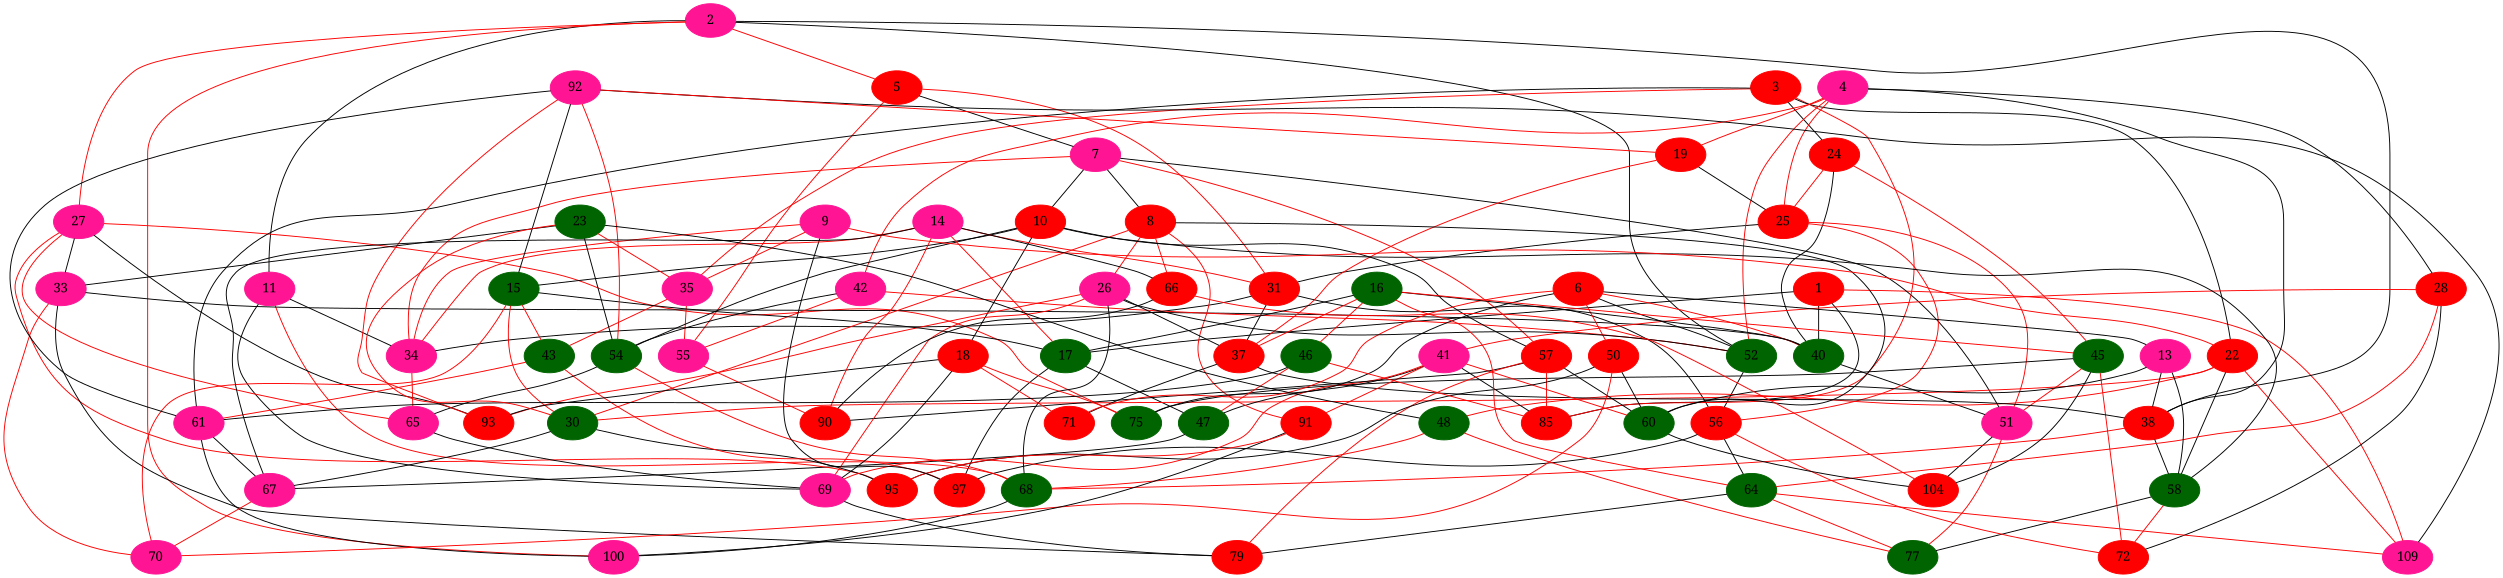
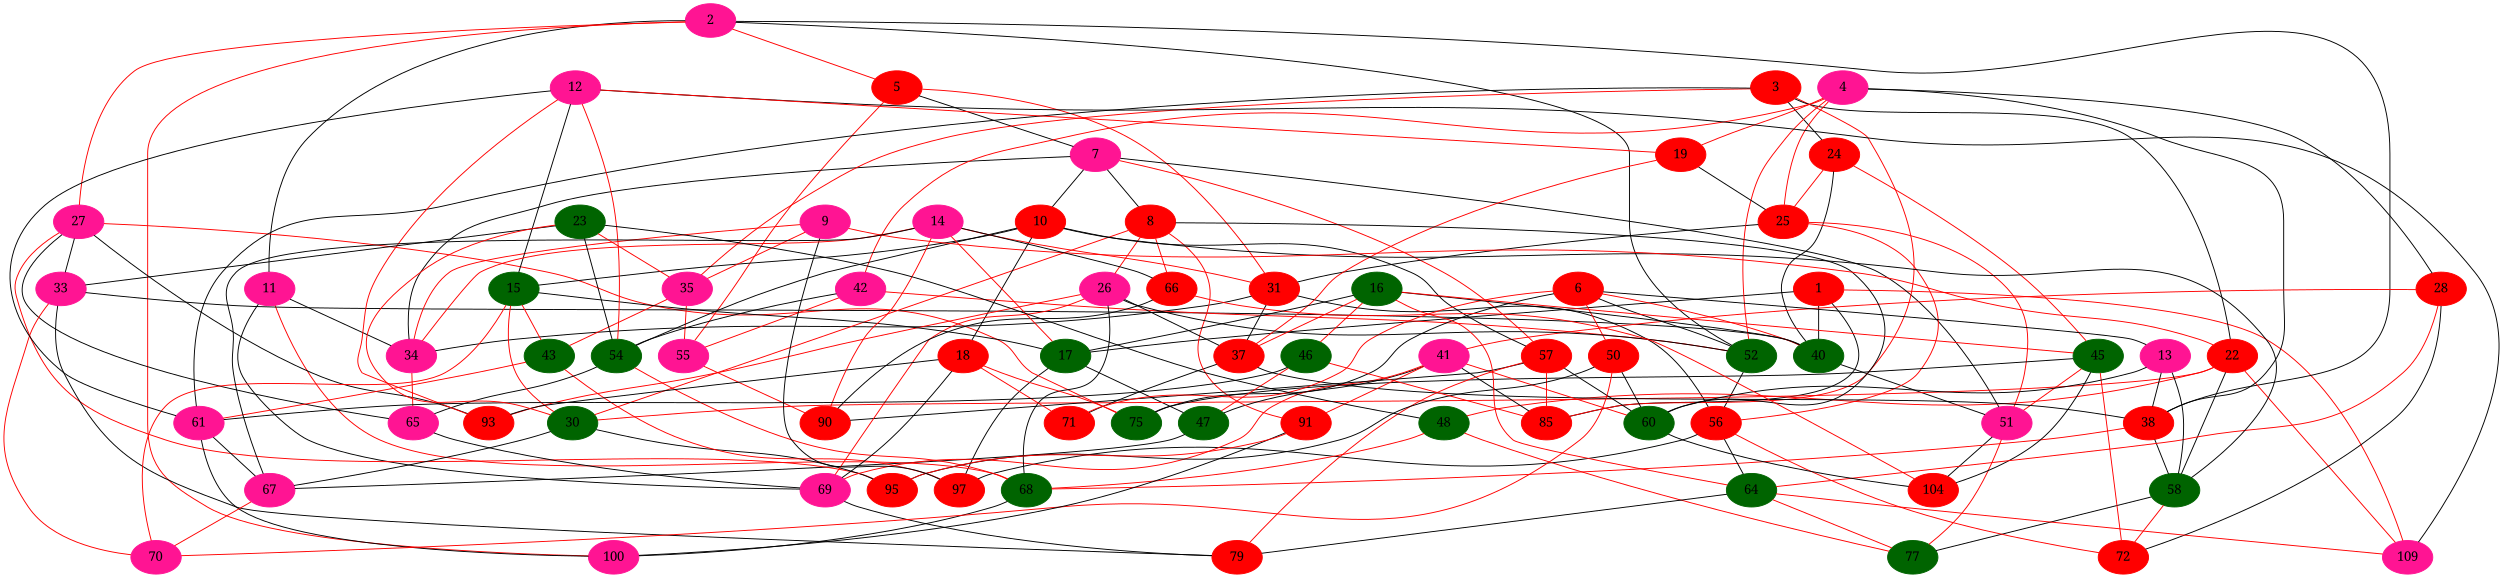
node "92": label "92" -> "12"
edge "7" -- "34": color red -> black
edge "27" -- "65": color red -> black
